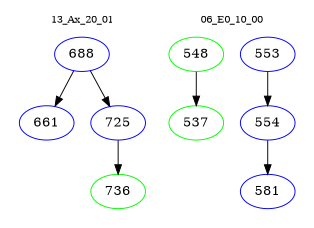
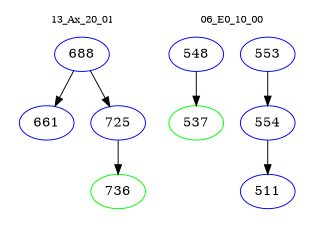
node "548": color green -> blue
node "581": label "581" -> "511"
